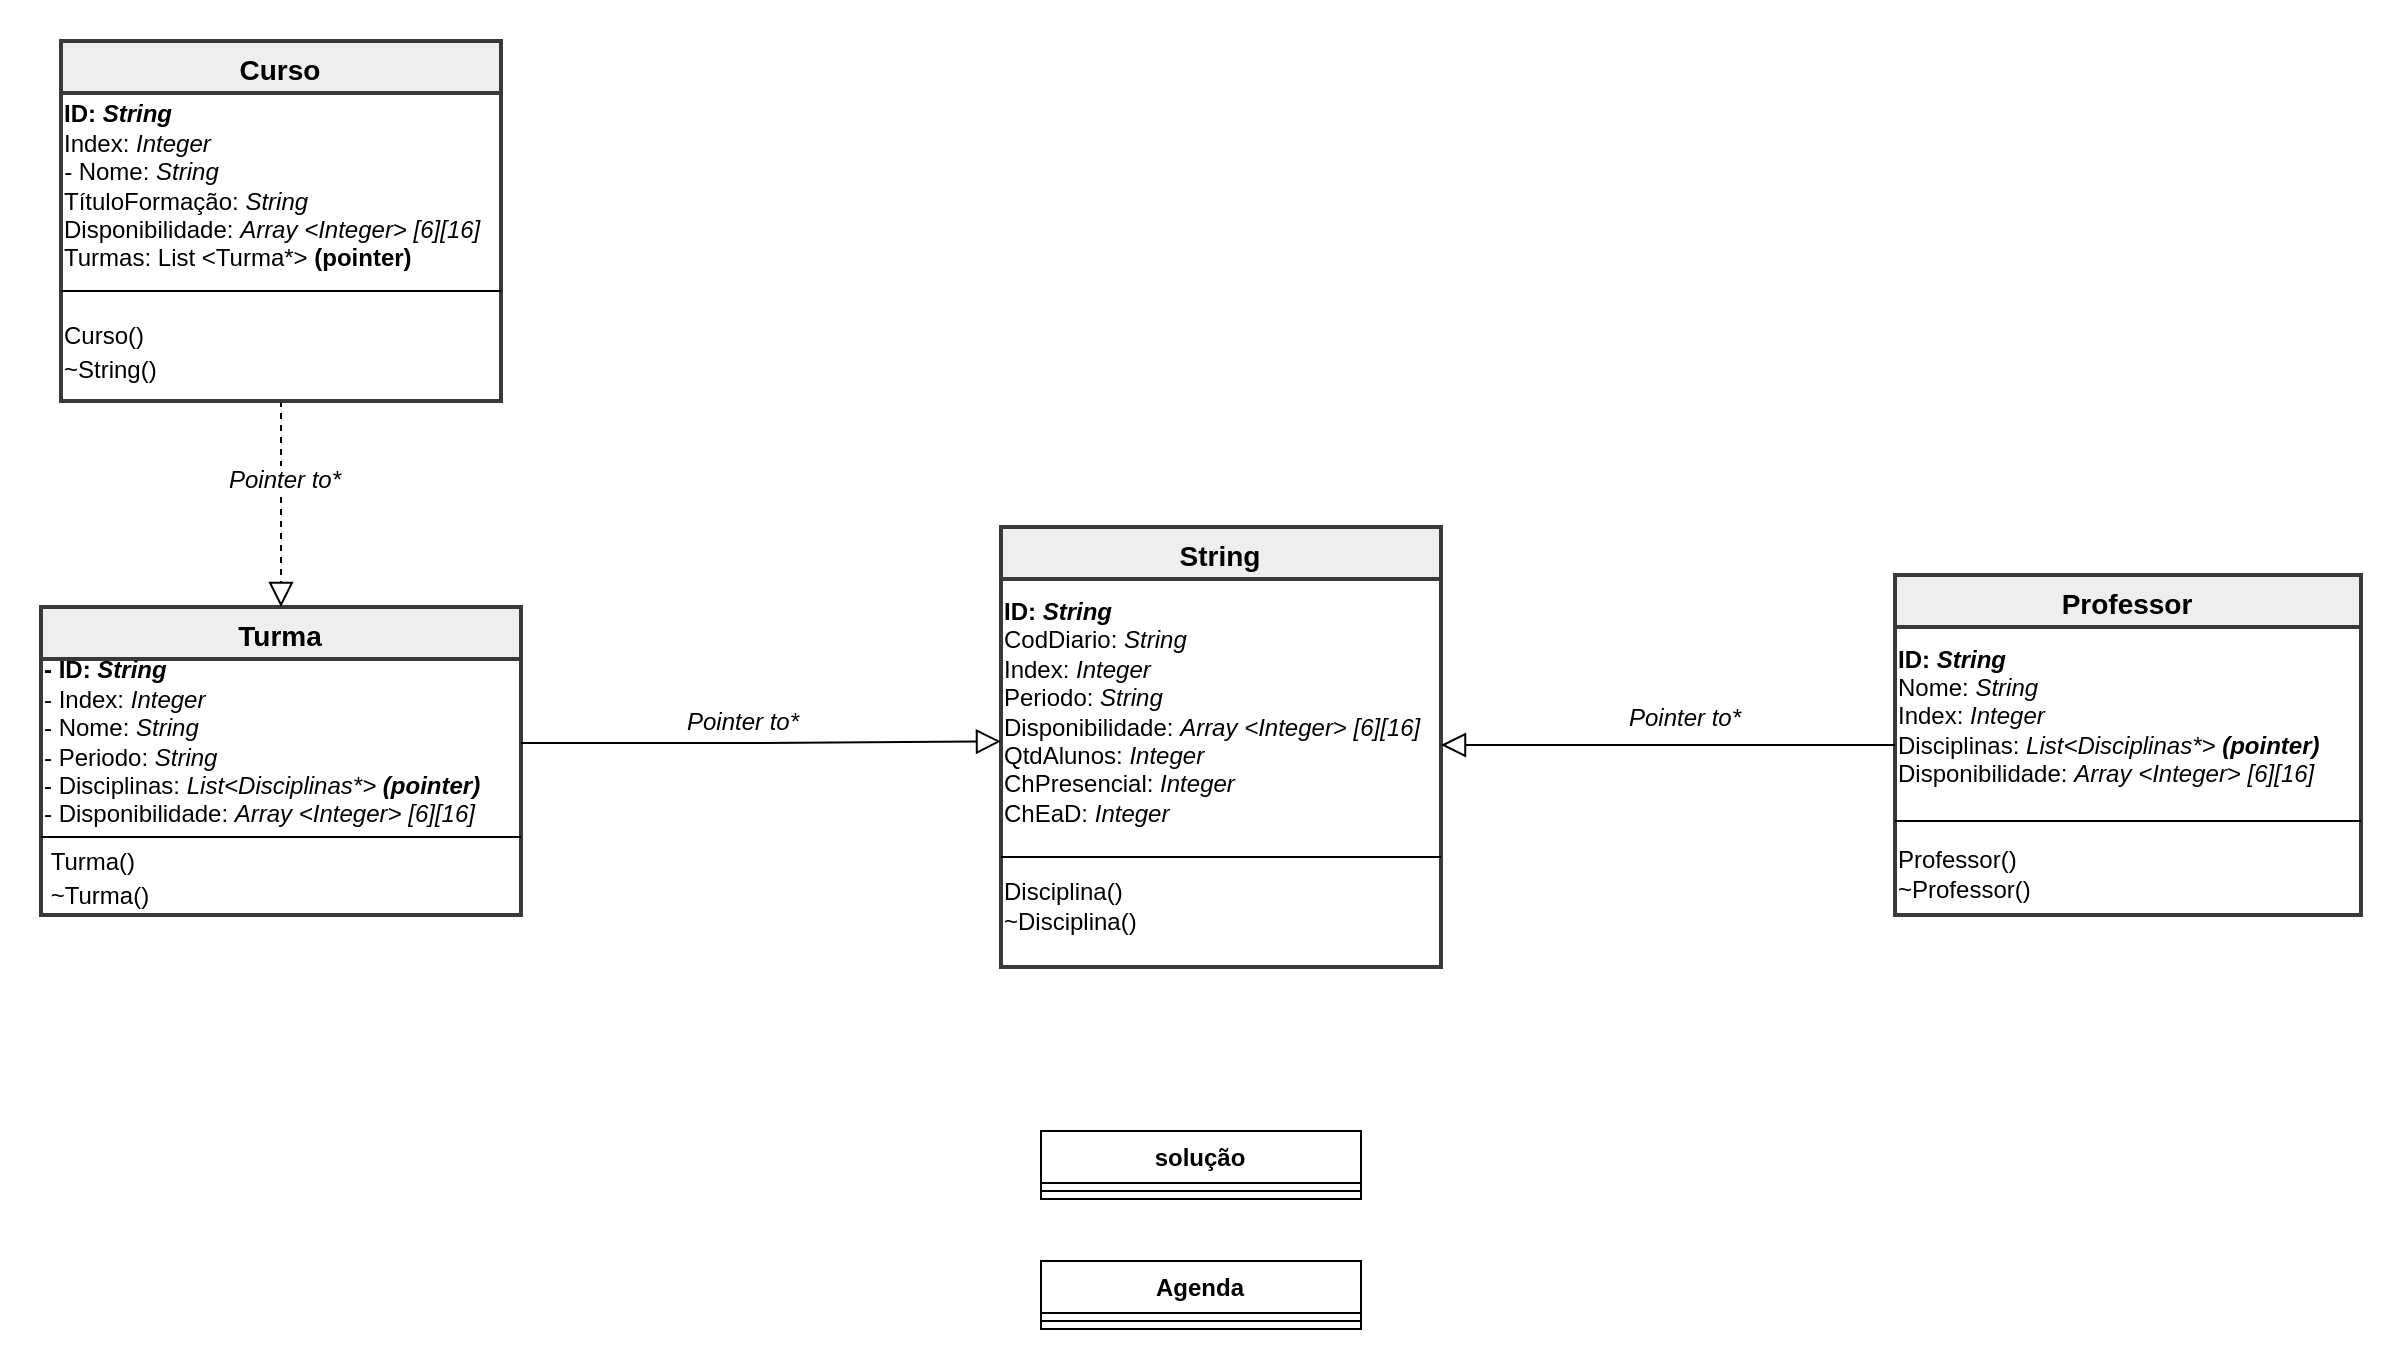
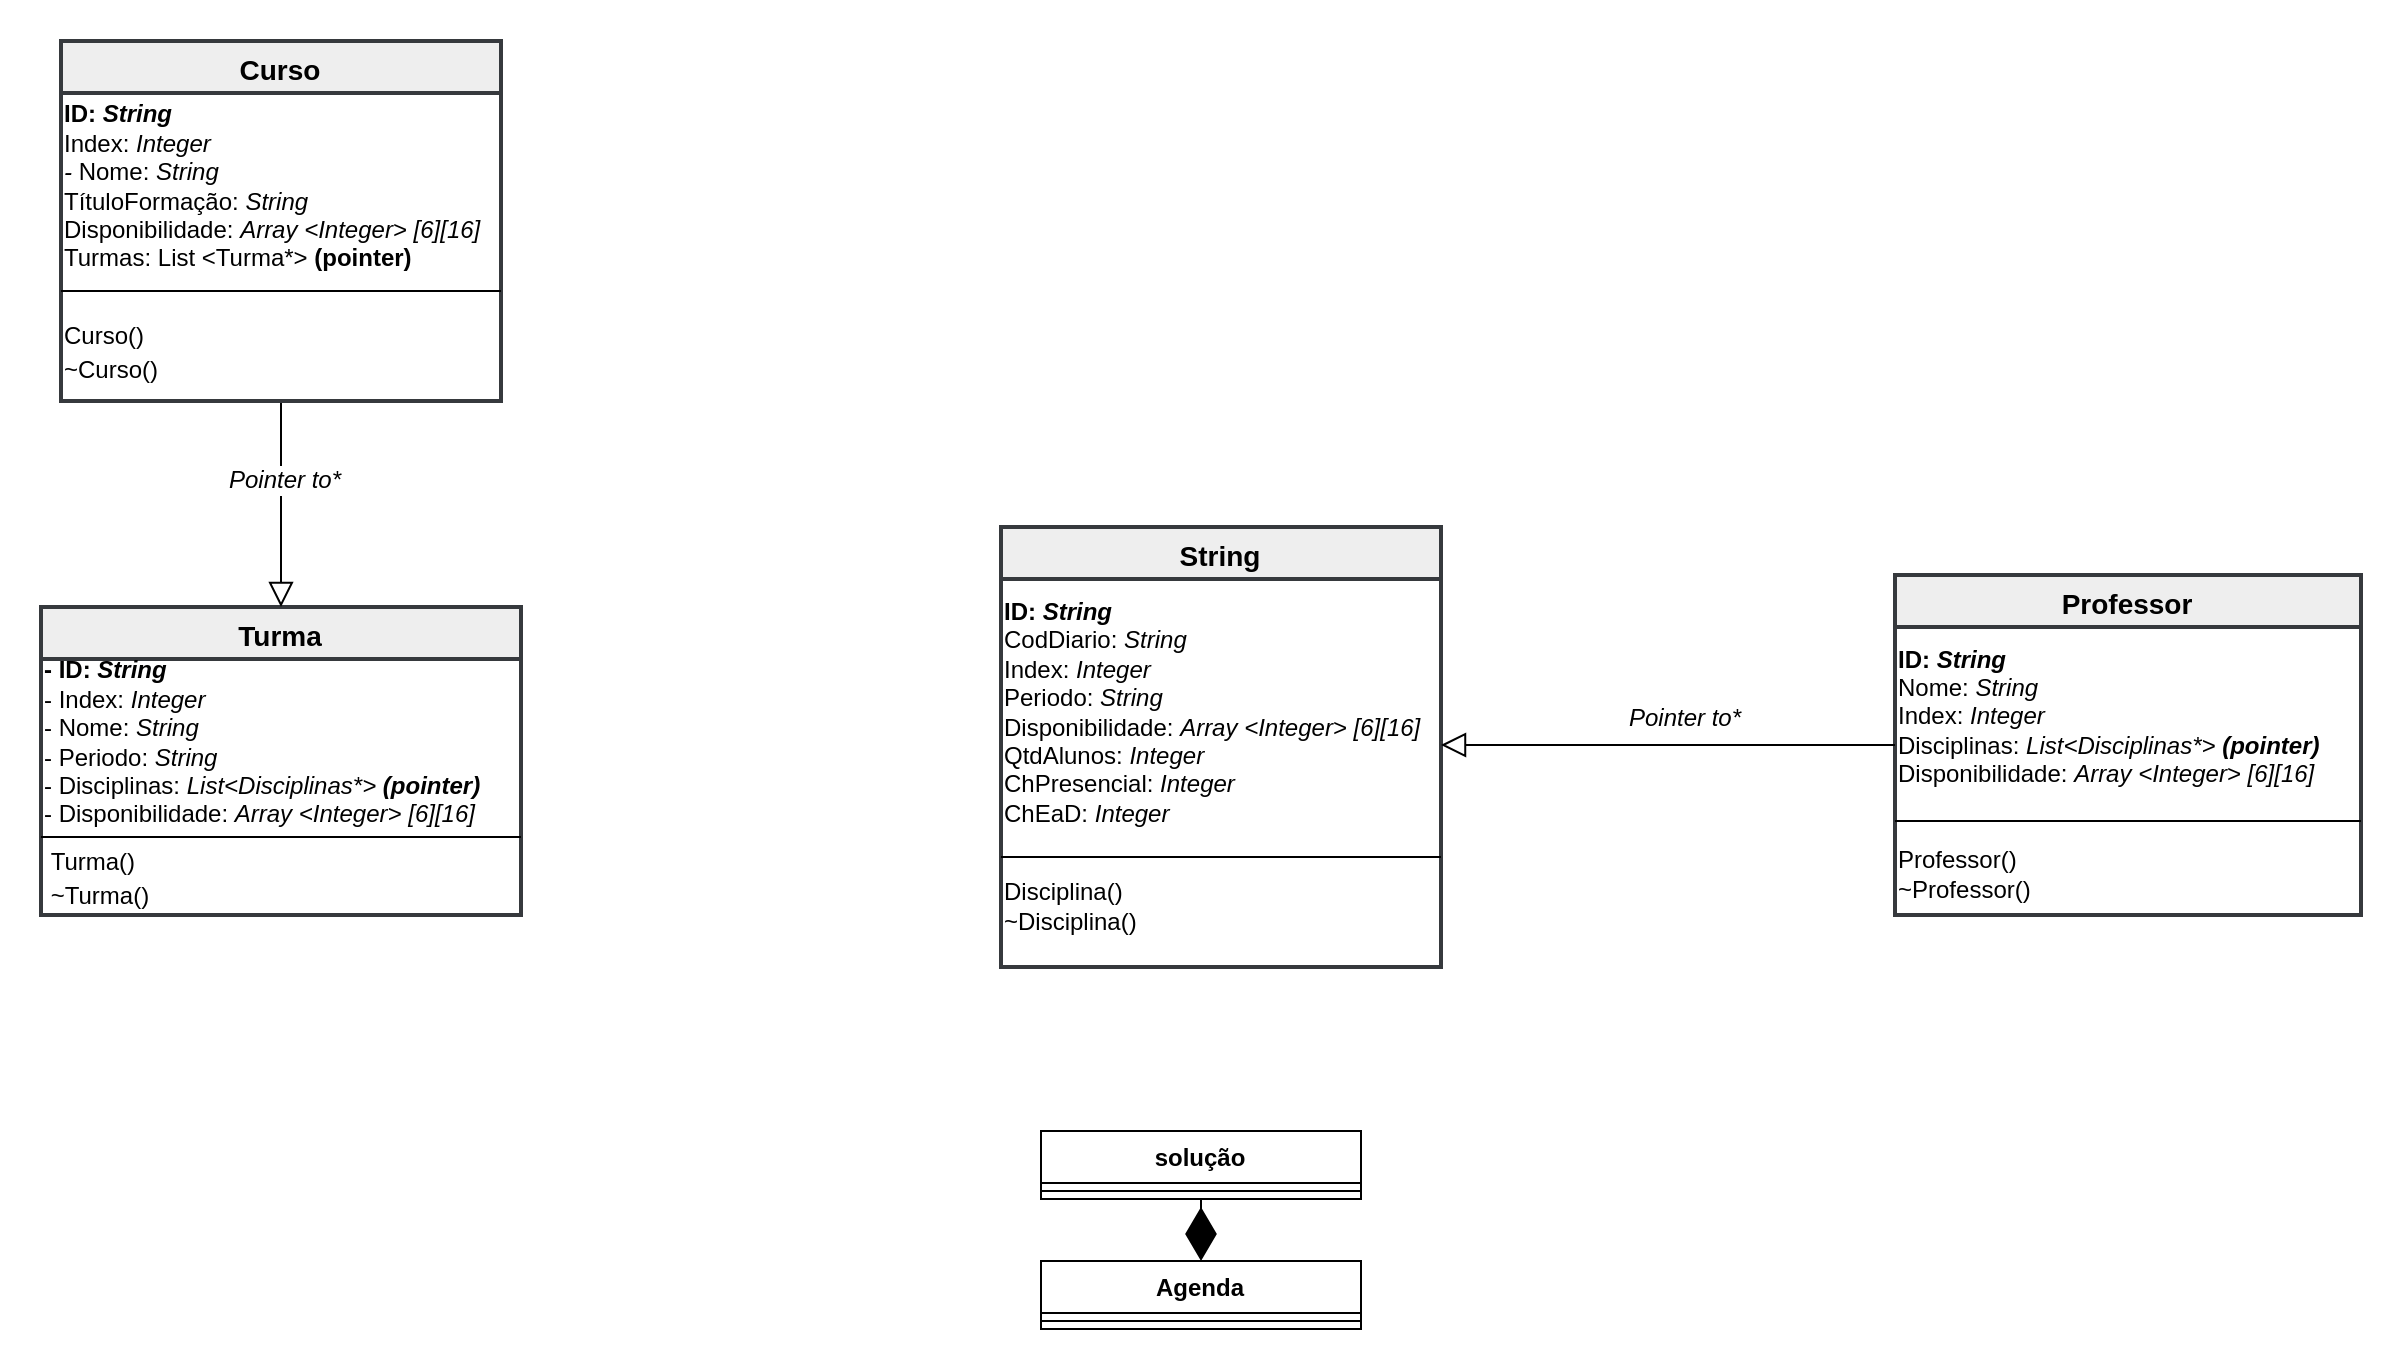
node "Curso() ~String()": label "Curso() ~String()" -> "Curso() ~Curso()"
edge "Curso" -> "Turma": style dashed -> solid
edge "- ID: String - Index: Integer - Nome: String - Periodo: String - Disciplinas: List<Disciplinas*> (pointer) - Disponibilidade: Array <Integer> [6][16]" -> "ID: String CodDiario: String Index: Integer Periodo: String Disponibilidade: Array <Integer> [6][16] QtdAlunos: Integer ChPresencial: Integer ChEaD: Integer": removed, label "Pointer to*"
edge "solução" -> "Agenda": added
